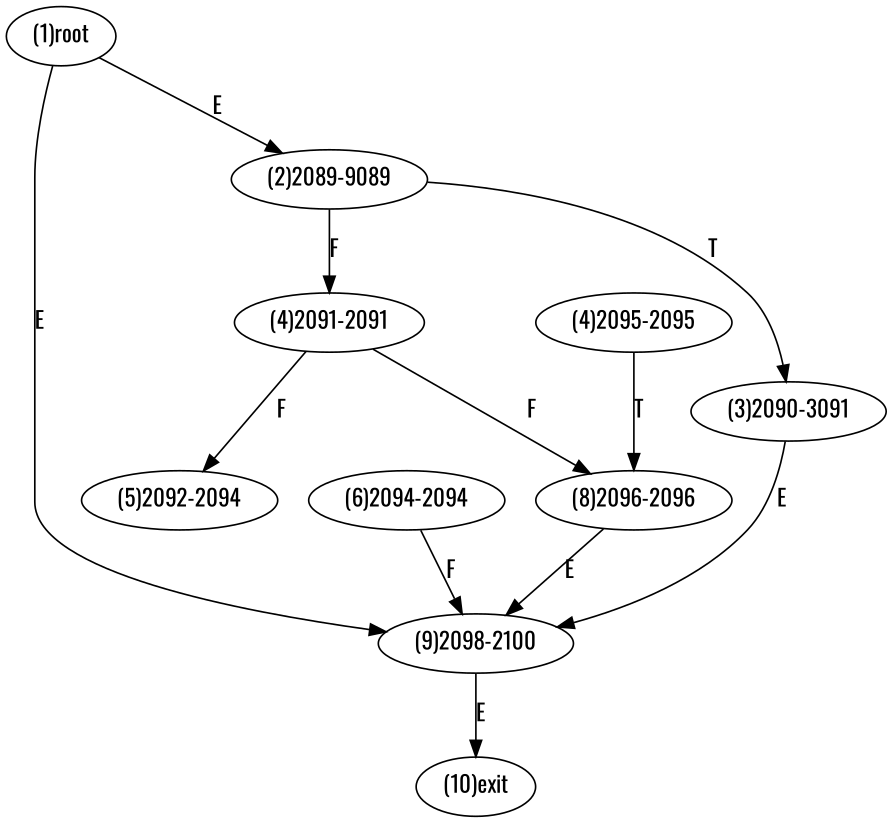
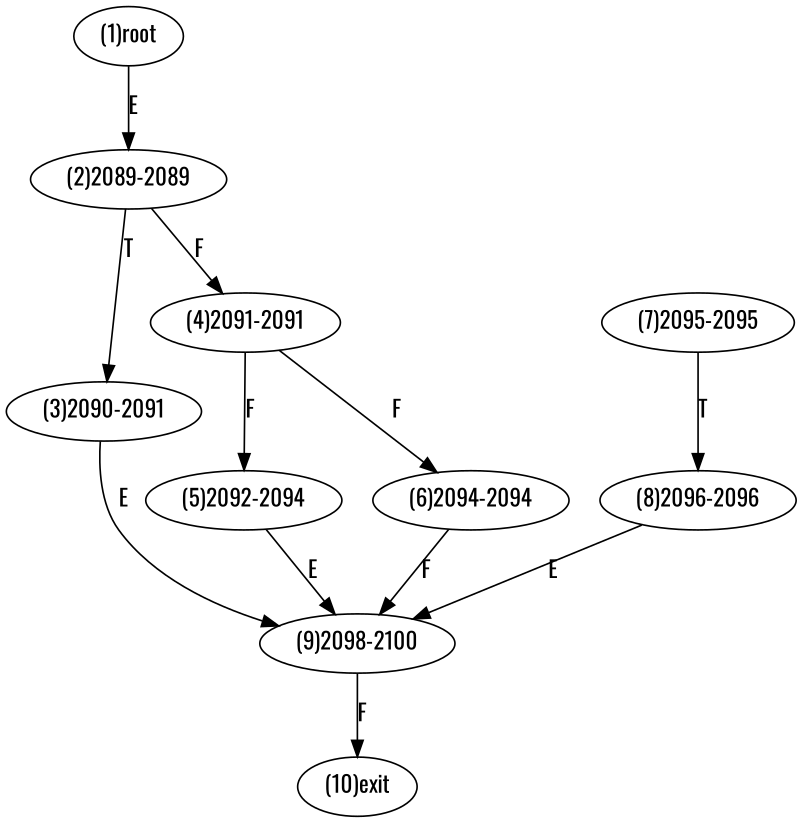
node "(2)2089-9089": label "(2)2089-9089" -> "(2)2089-2089"
node "(4)2095-2095": label "(4)2095-2095" -> "(7)2095-2095"
edge "(4)2091-2091" -> "(8)2096-2096": now "(4)2091-2091" -> "(6)2094-2094"
node "(3)2090-3091": label "(3)2090-3091" -> "(3)2090-2091"
edge "(1)root" -> "(9)2098-2100": now "(5)2092-2094" -> "(9)2098-2100"
edge "(9)2098-2100" -> "(10)exit": label "E" -> "F"
